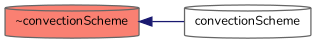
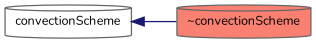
edge "convectionScheme" -> "~convectionScheme": reversed
